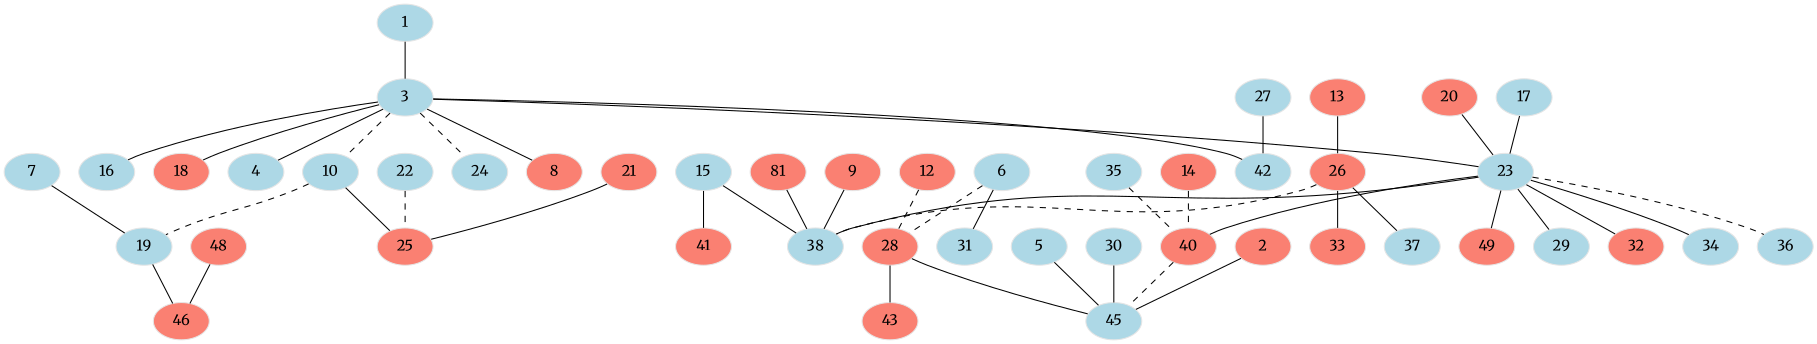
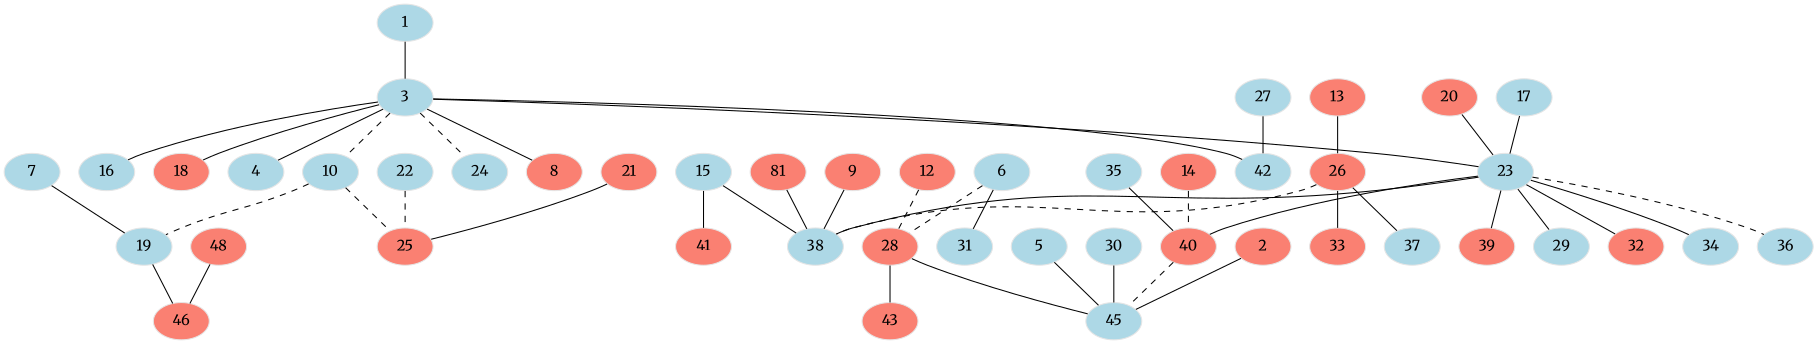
edge "35" -- "40": style dashed -> solid
edge "10" -- "25": style solid -> dashed
node "49": label "49" -> "39"
